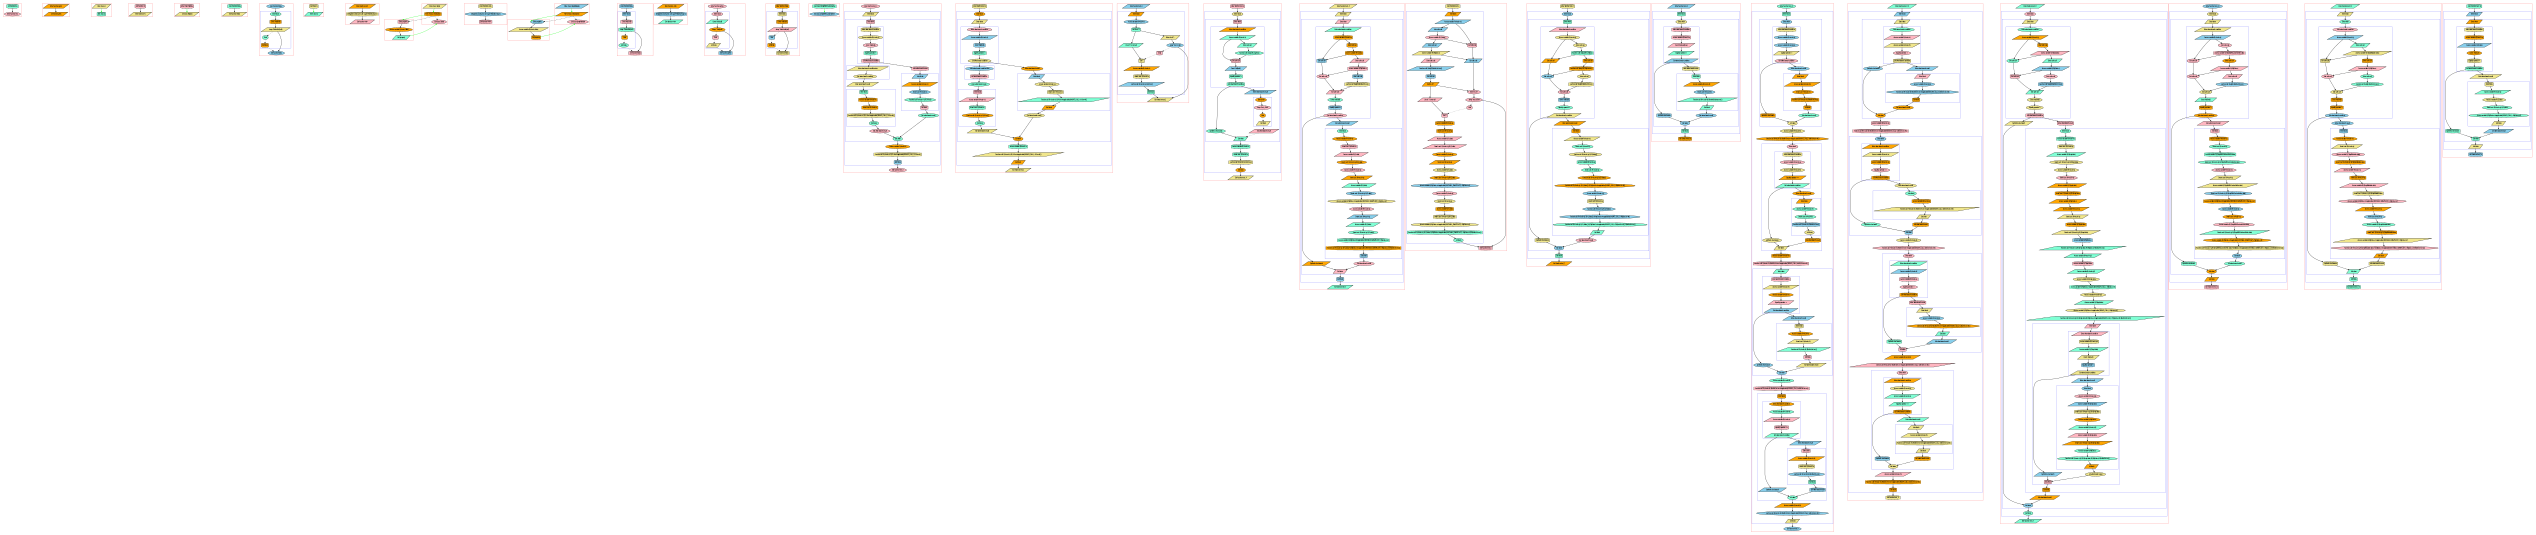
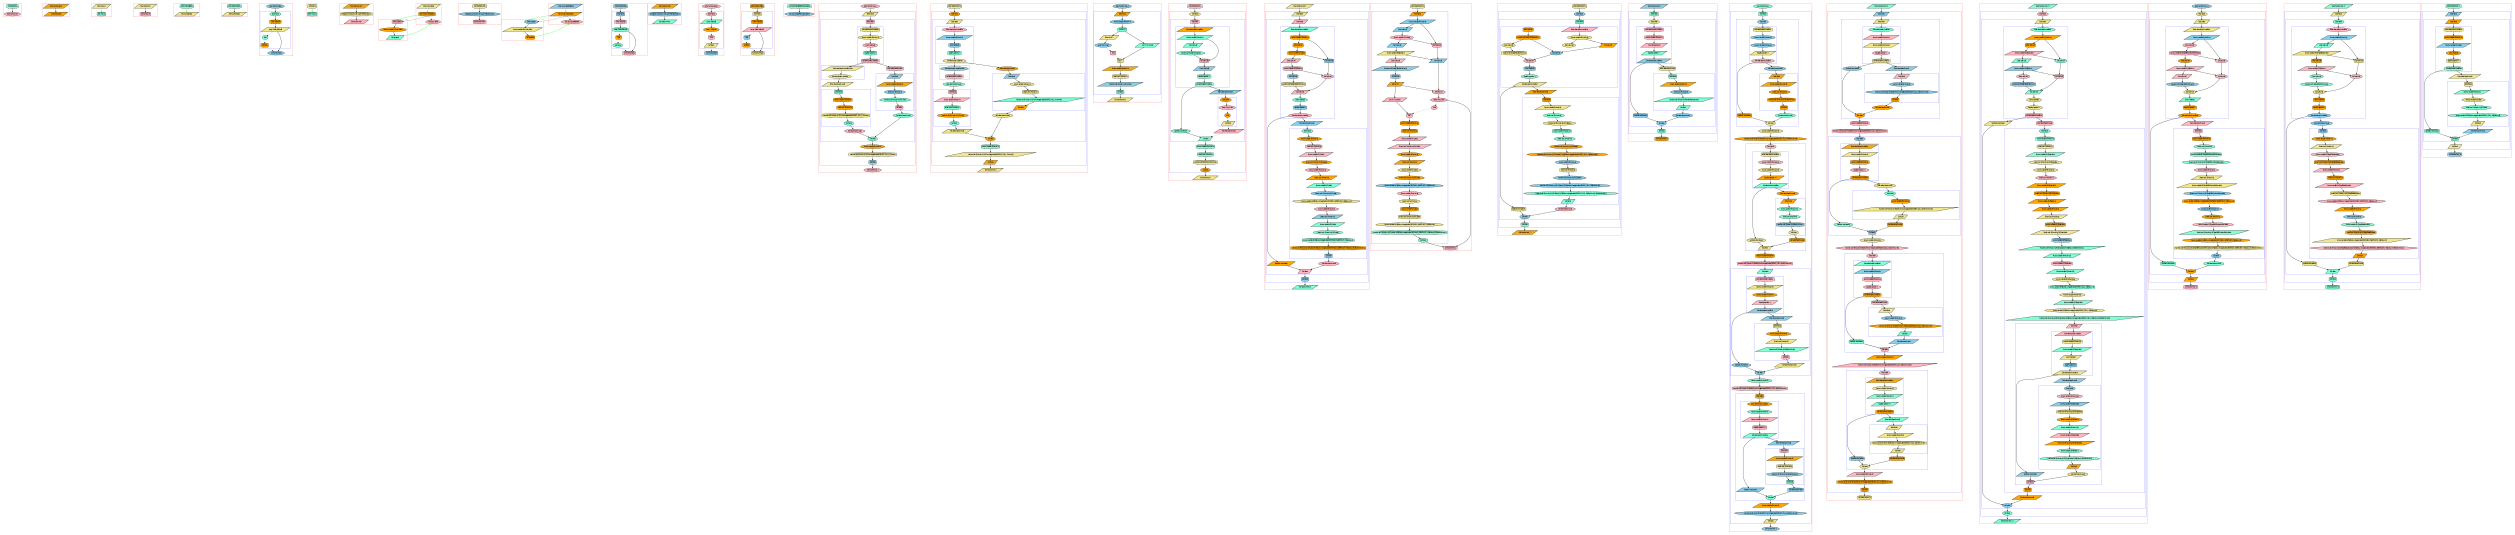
node "Enter class MyData": fillcolor lightpink -> aquamarine
node "Enter function test_3": shape parallelogram -> ellipse
edge "Exit function fs" -> "Enter function fs": reversed
edge "Enter class QImplWithCustomGetter" -> "Exit class QImplWithCustomGetter": color green -> black
node "Enter class Q": shape parallelogram -> cylinder
edge "Jump: ^ Null(null)" -> "Exit function getter": removed
node "Function call: $subj$.R|/Q.fdata|()": removed
edge "Jump: ^test_3 Unit" -> "Exit function test_3": removed
